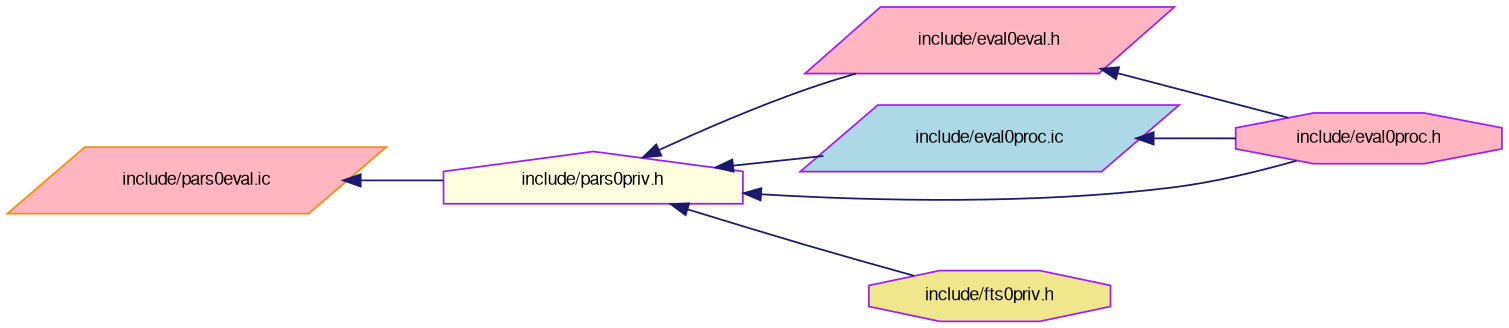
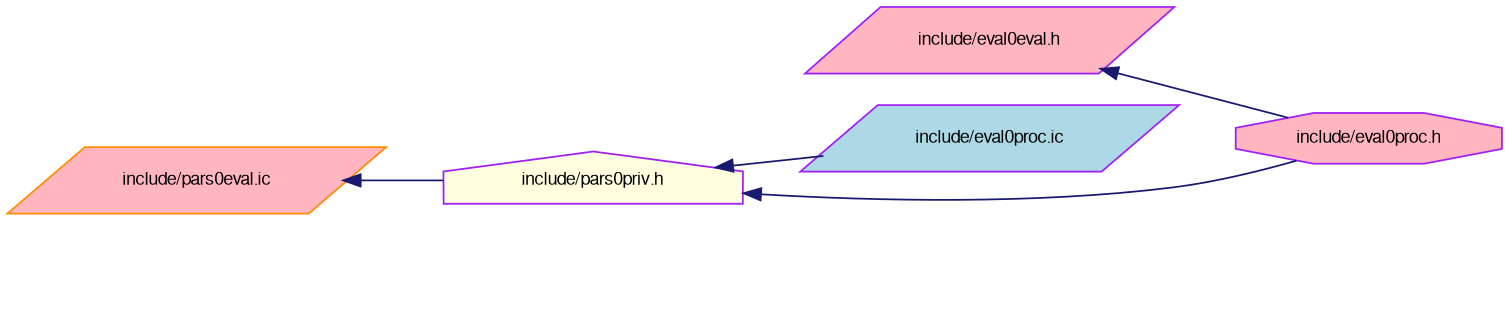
edge "include/eval0eval.h" -> "include/pars0priv.h": removed
edge "include/eval0proc.h" -> "include/eval0proc.ic": removed
node "include/fts0priv.h": removed
